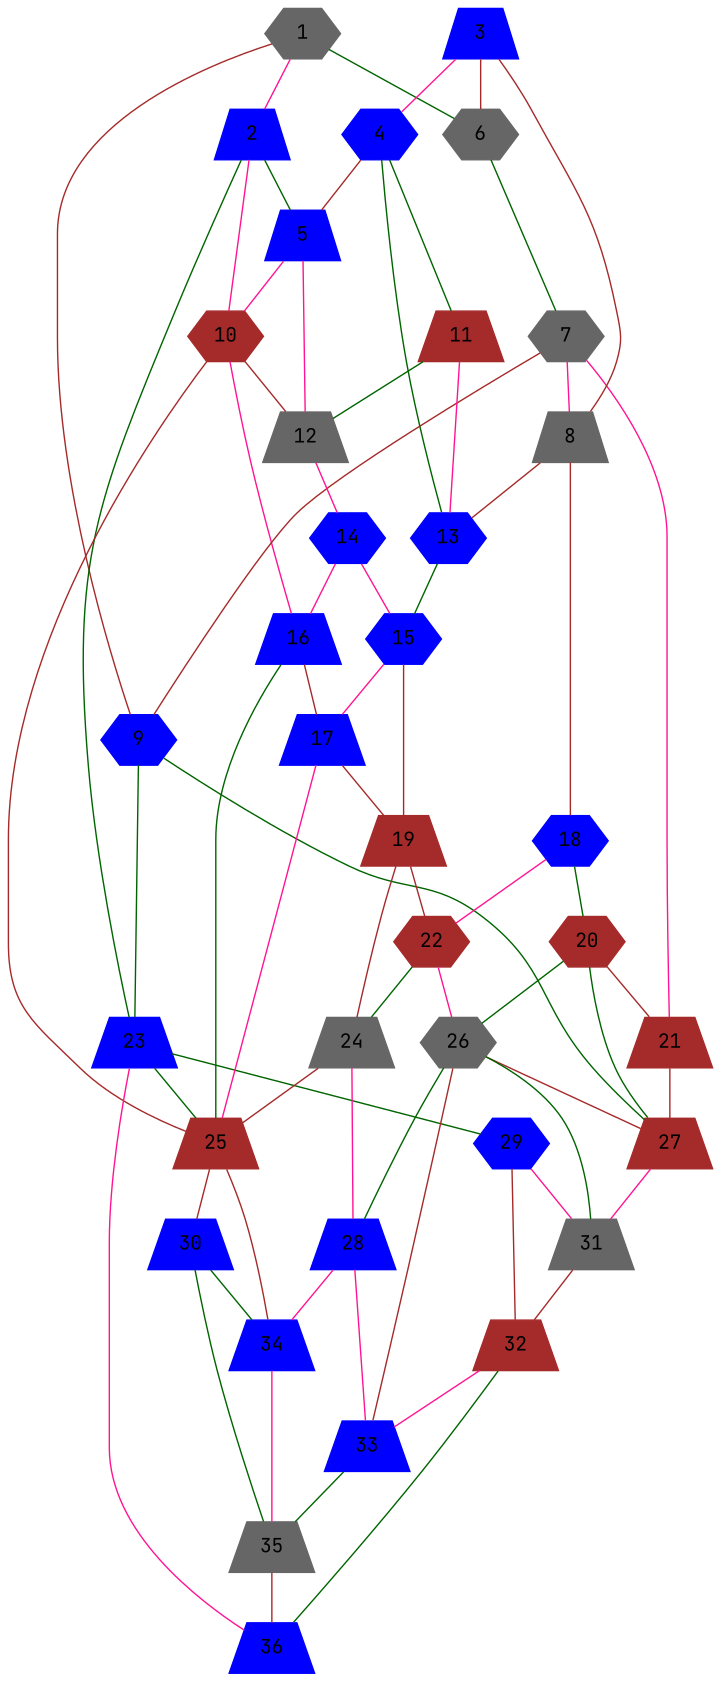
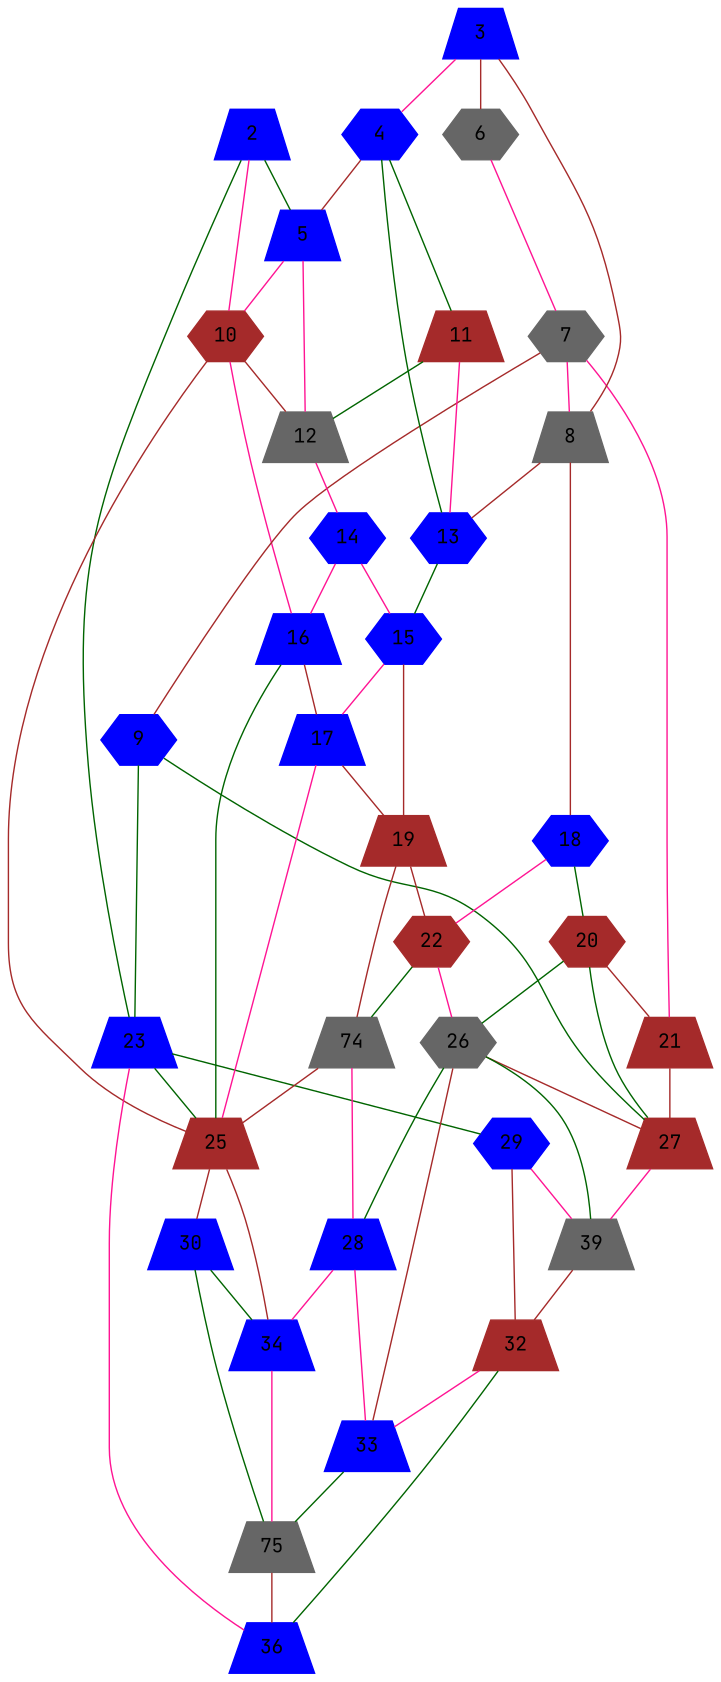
node "1": removed
edge "6" -- "7": color darkgreen -> deeppink
node "24": label "24" -> "74"
node "31": label "31" -> "39"
node "35": label "35" -> "75"
